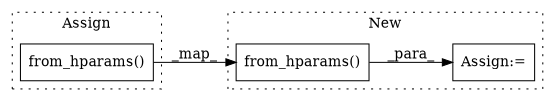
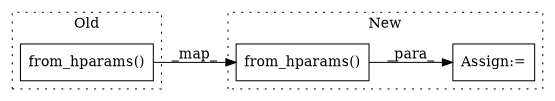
cluster "Assign": label "Assign" -> "Old"
